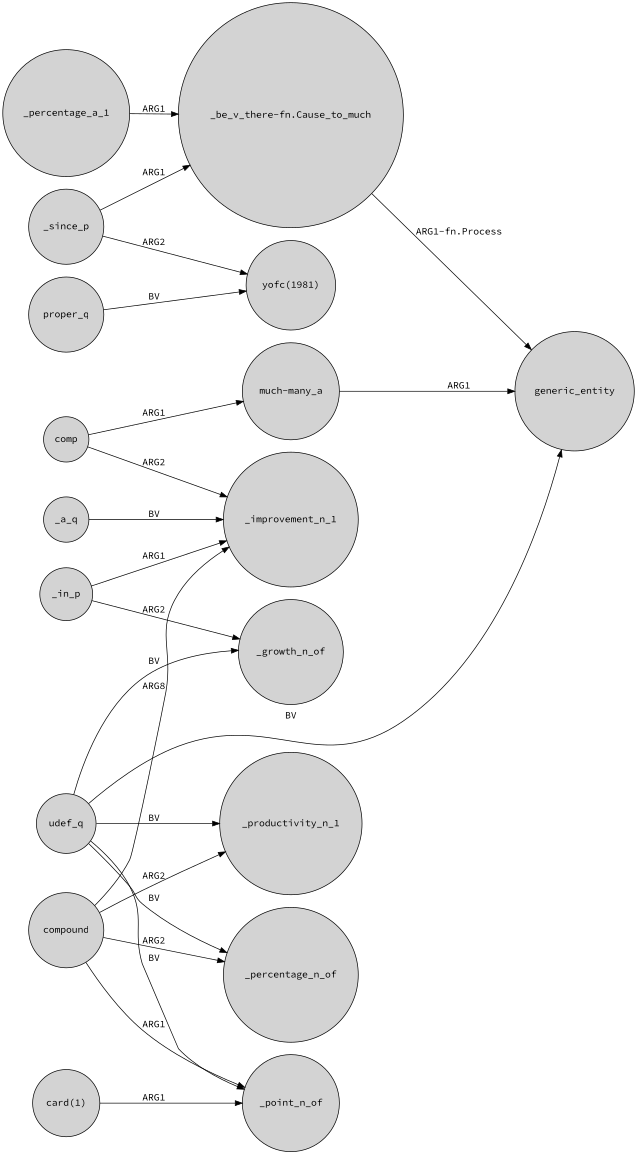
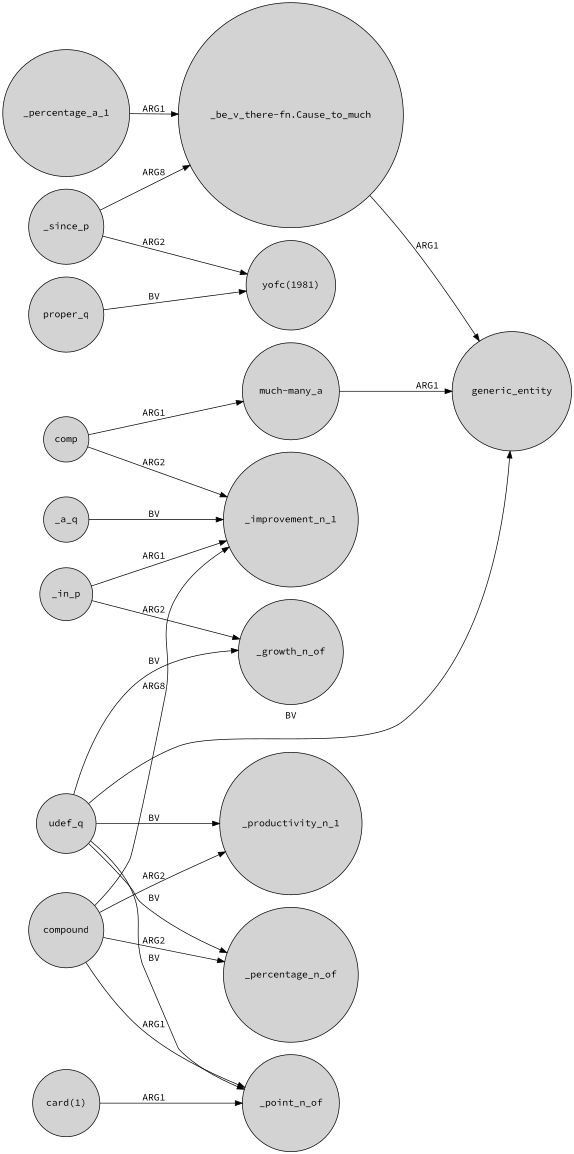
edge "_since_p" -> "_be_v_there-fn.Cause_to_much": label "ARG1" -> "ARG8"
edge "_be_v_there-fn.Cause_to_much" -> "generic_entity": label "ARG1-fn.Process" -> "ARG1"
